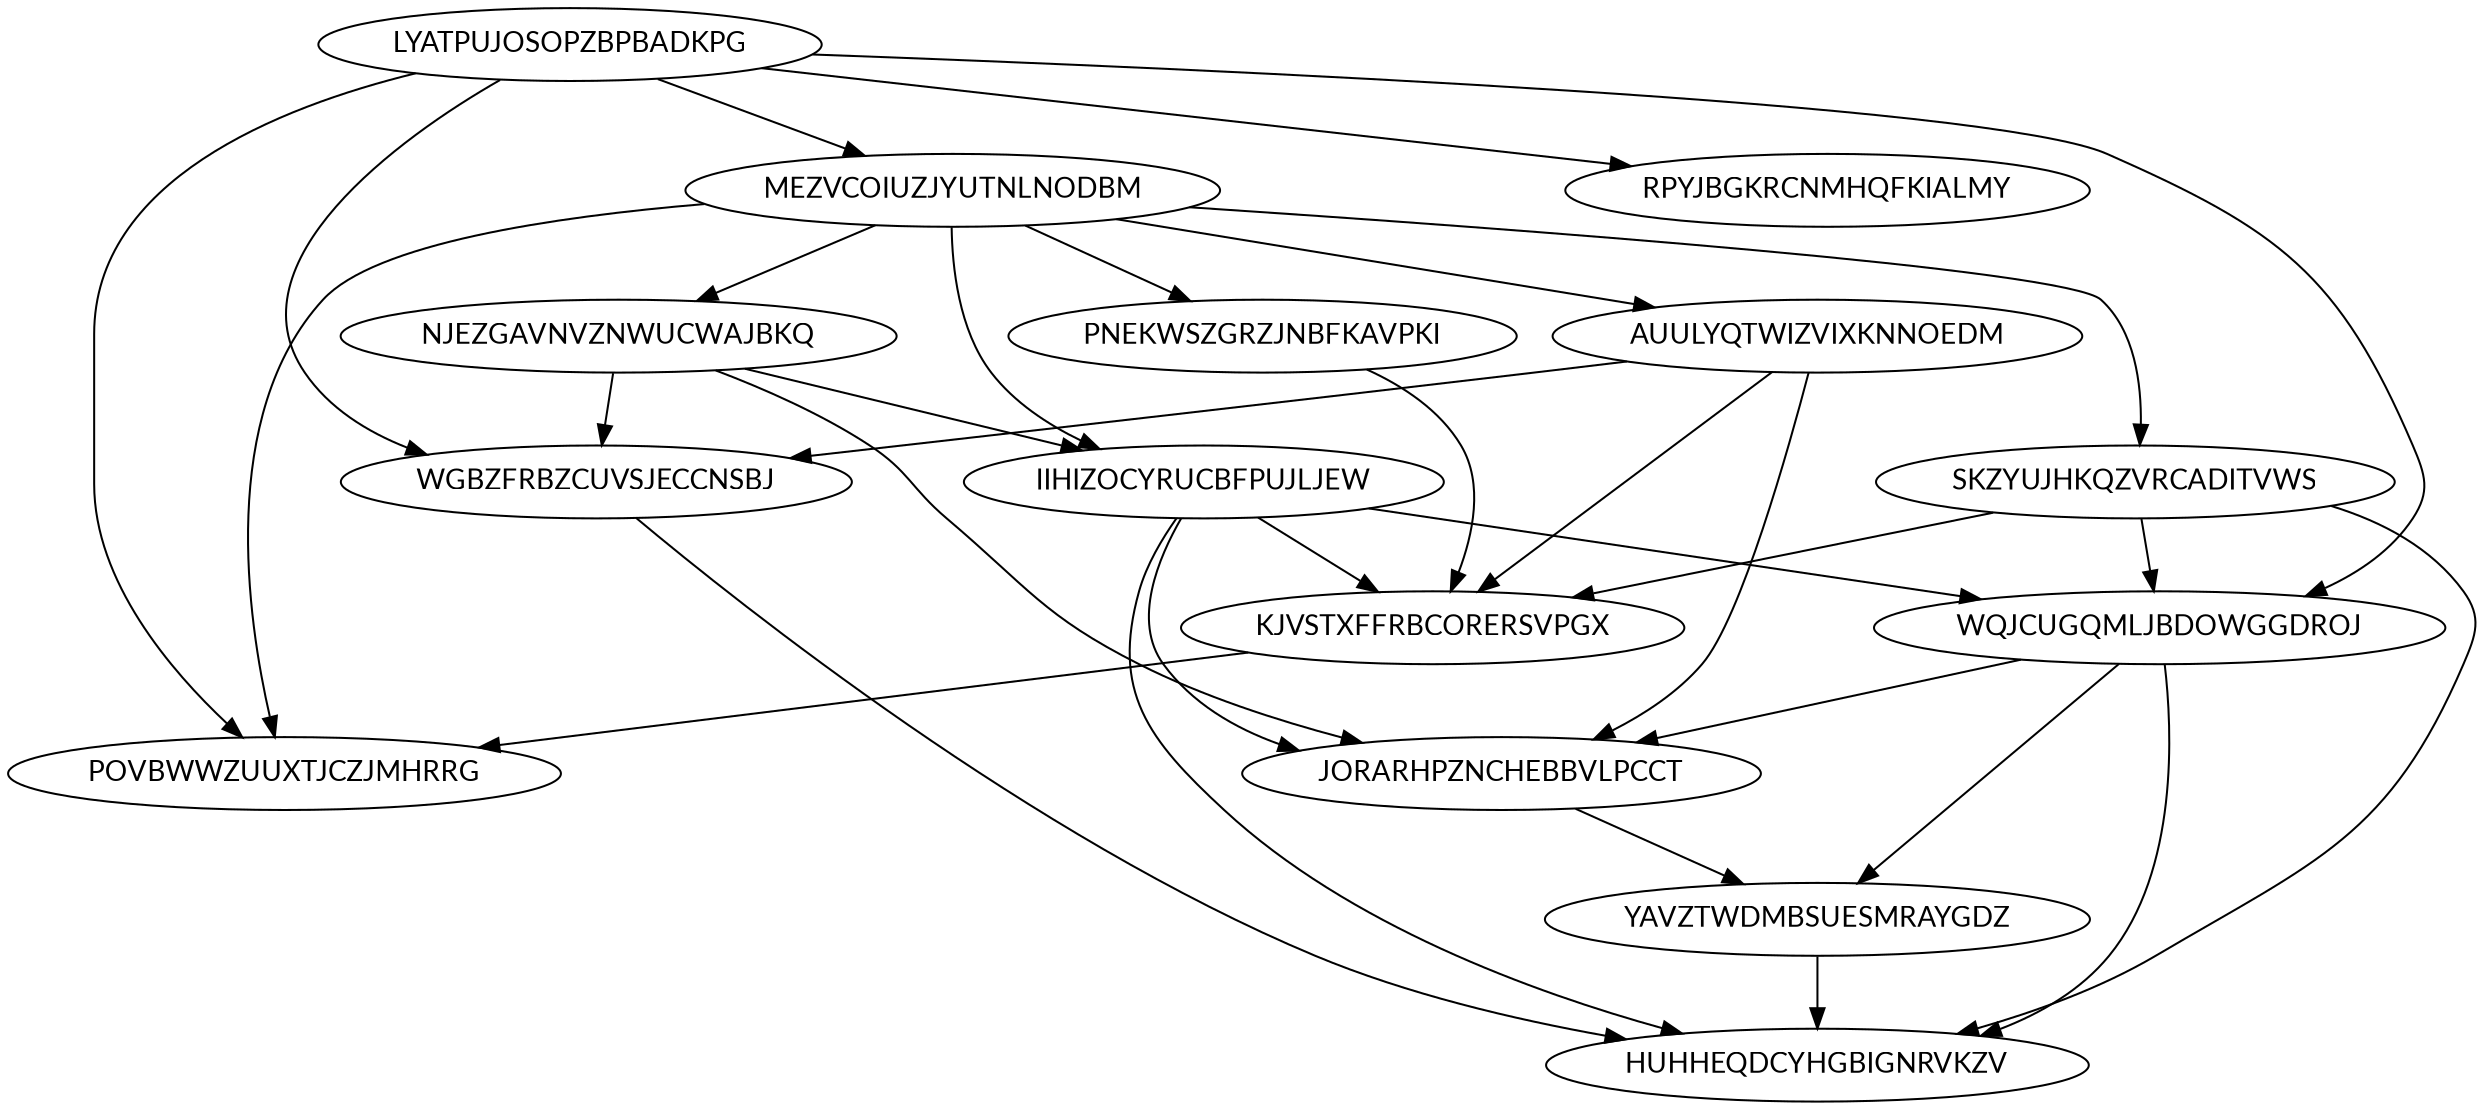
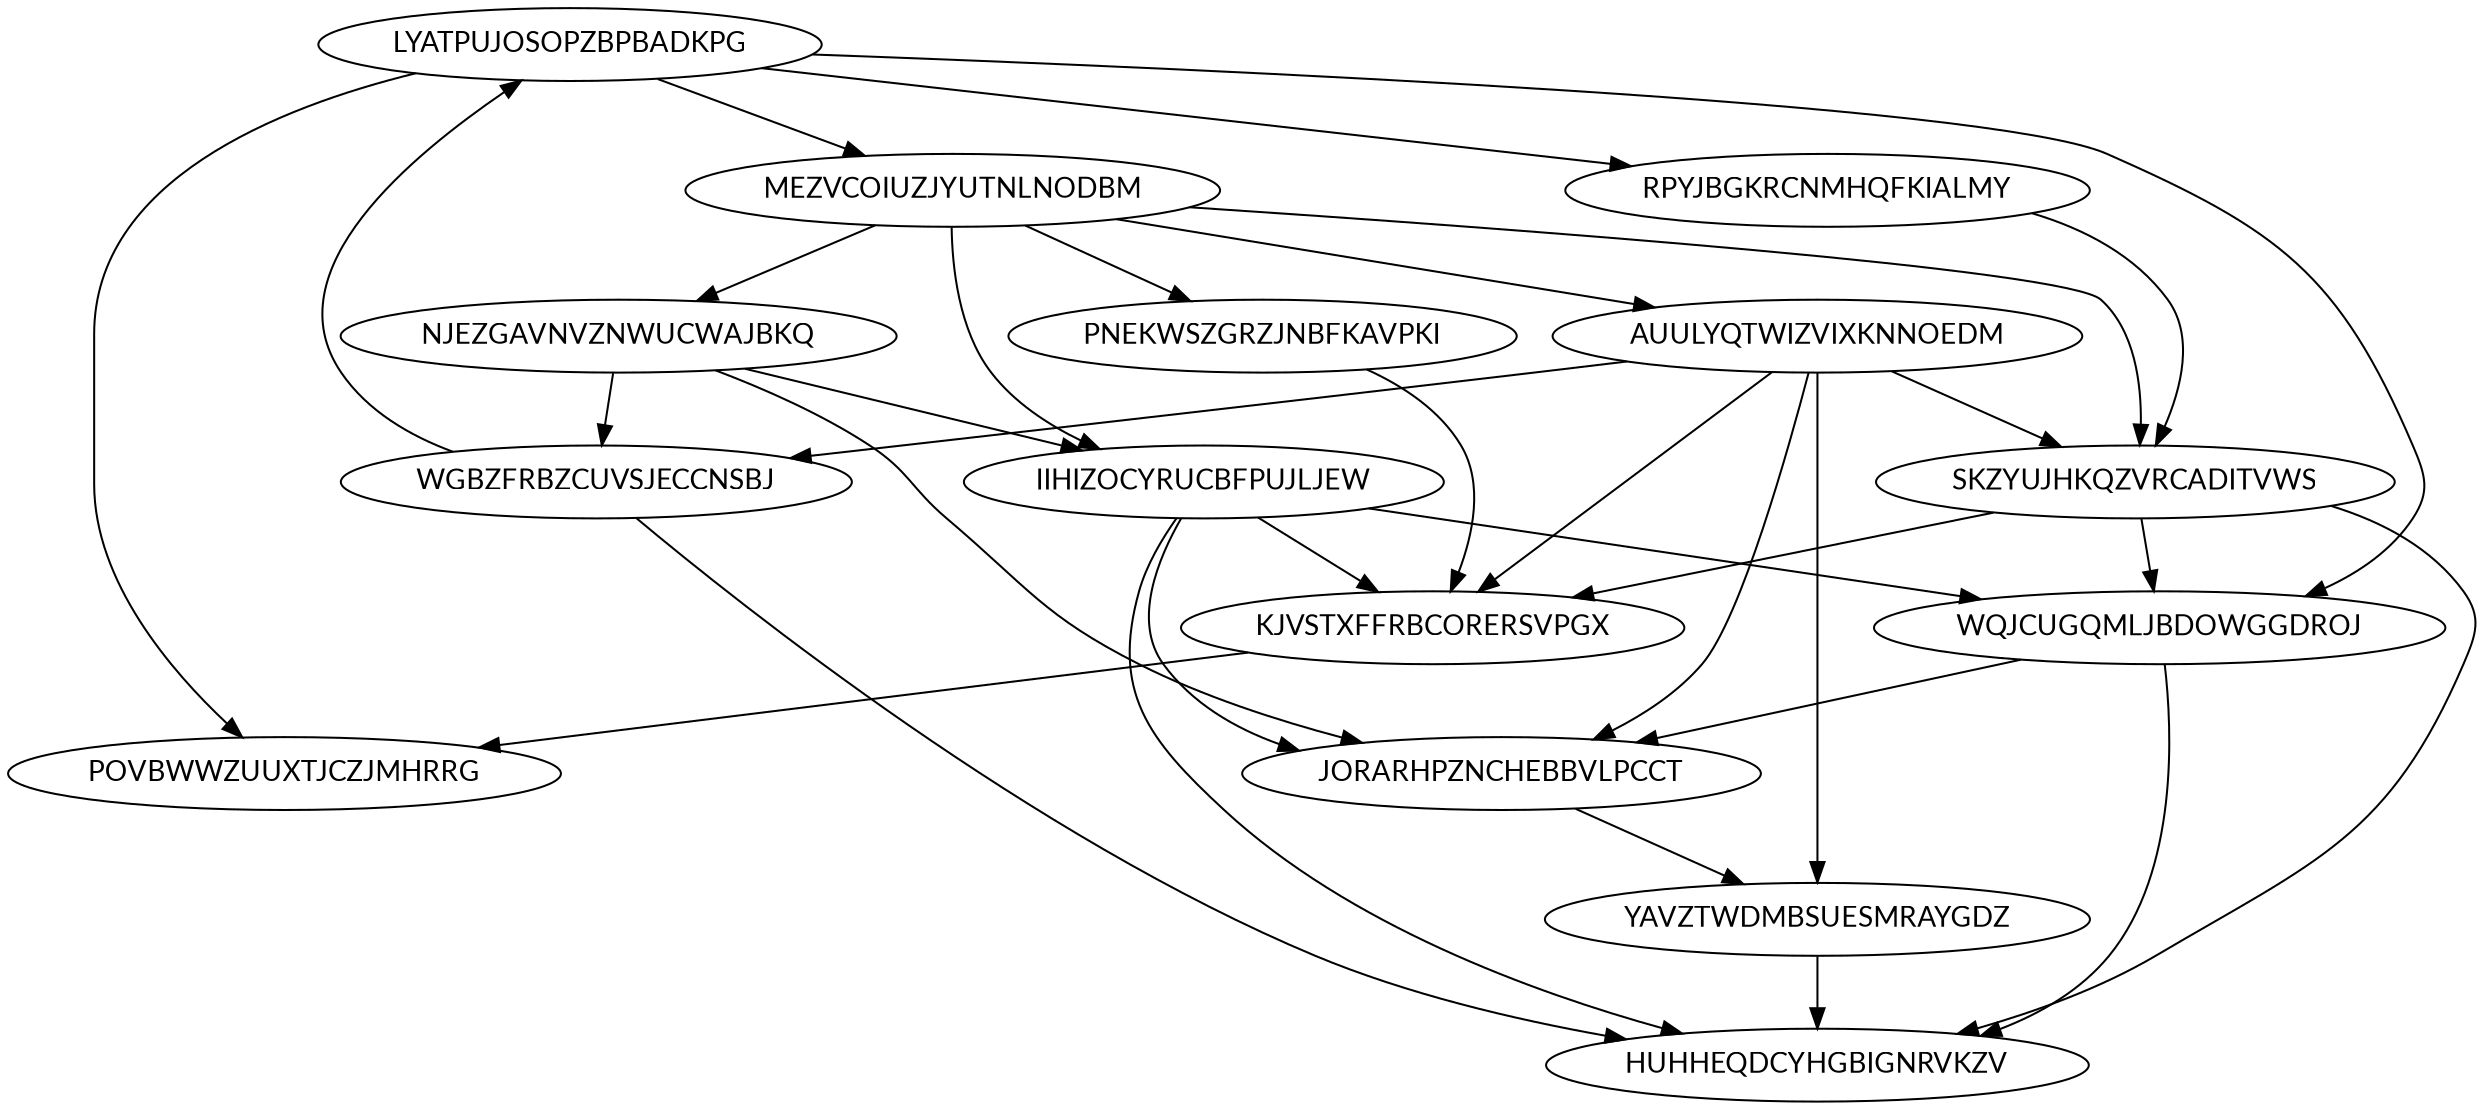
edge "LYATPUJOSOPZBPBADKPG" -> "WGBZFRBZCUVSJECCNSBJ": reversed
edge "RPYJBGKRCNMHQFKIALMY" -> "SKZYUJHKQZVRCADITVWS": added
edge "MEZVCOIUZJYUTNLNODBM" -> "POVBWWZUUXTJCZJMHRRG": removed
edge "AUULYQTWIZVIXKNNOEDM" -> "SKZYUJHKQZVRCADITVWS": added
edge "WQJCUGQMLJBDOWGGDROJ" -> "YAVZTWDMBSUESMRAYGDZ": now "AUULYQTWIZVIXKNNOEDM" -> "YAVZTWDMBSUESMRAYGDZ"
